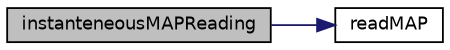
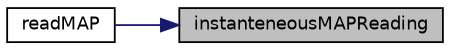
edge "instanteneousMAPReading" -> "readMAP": reversed
